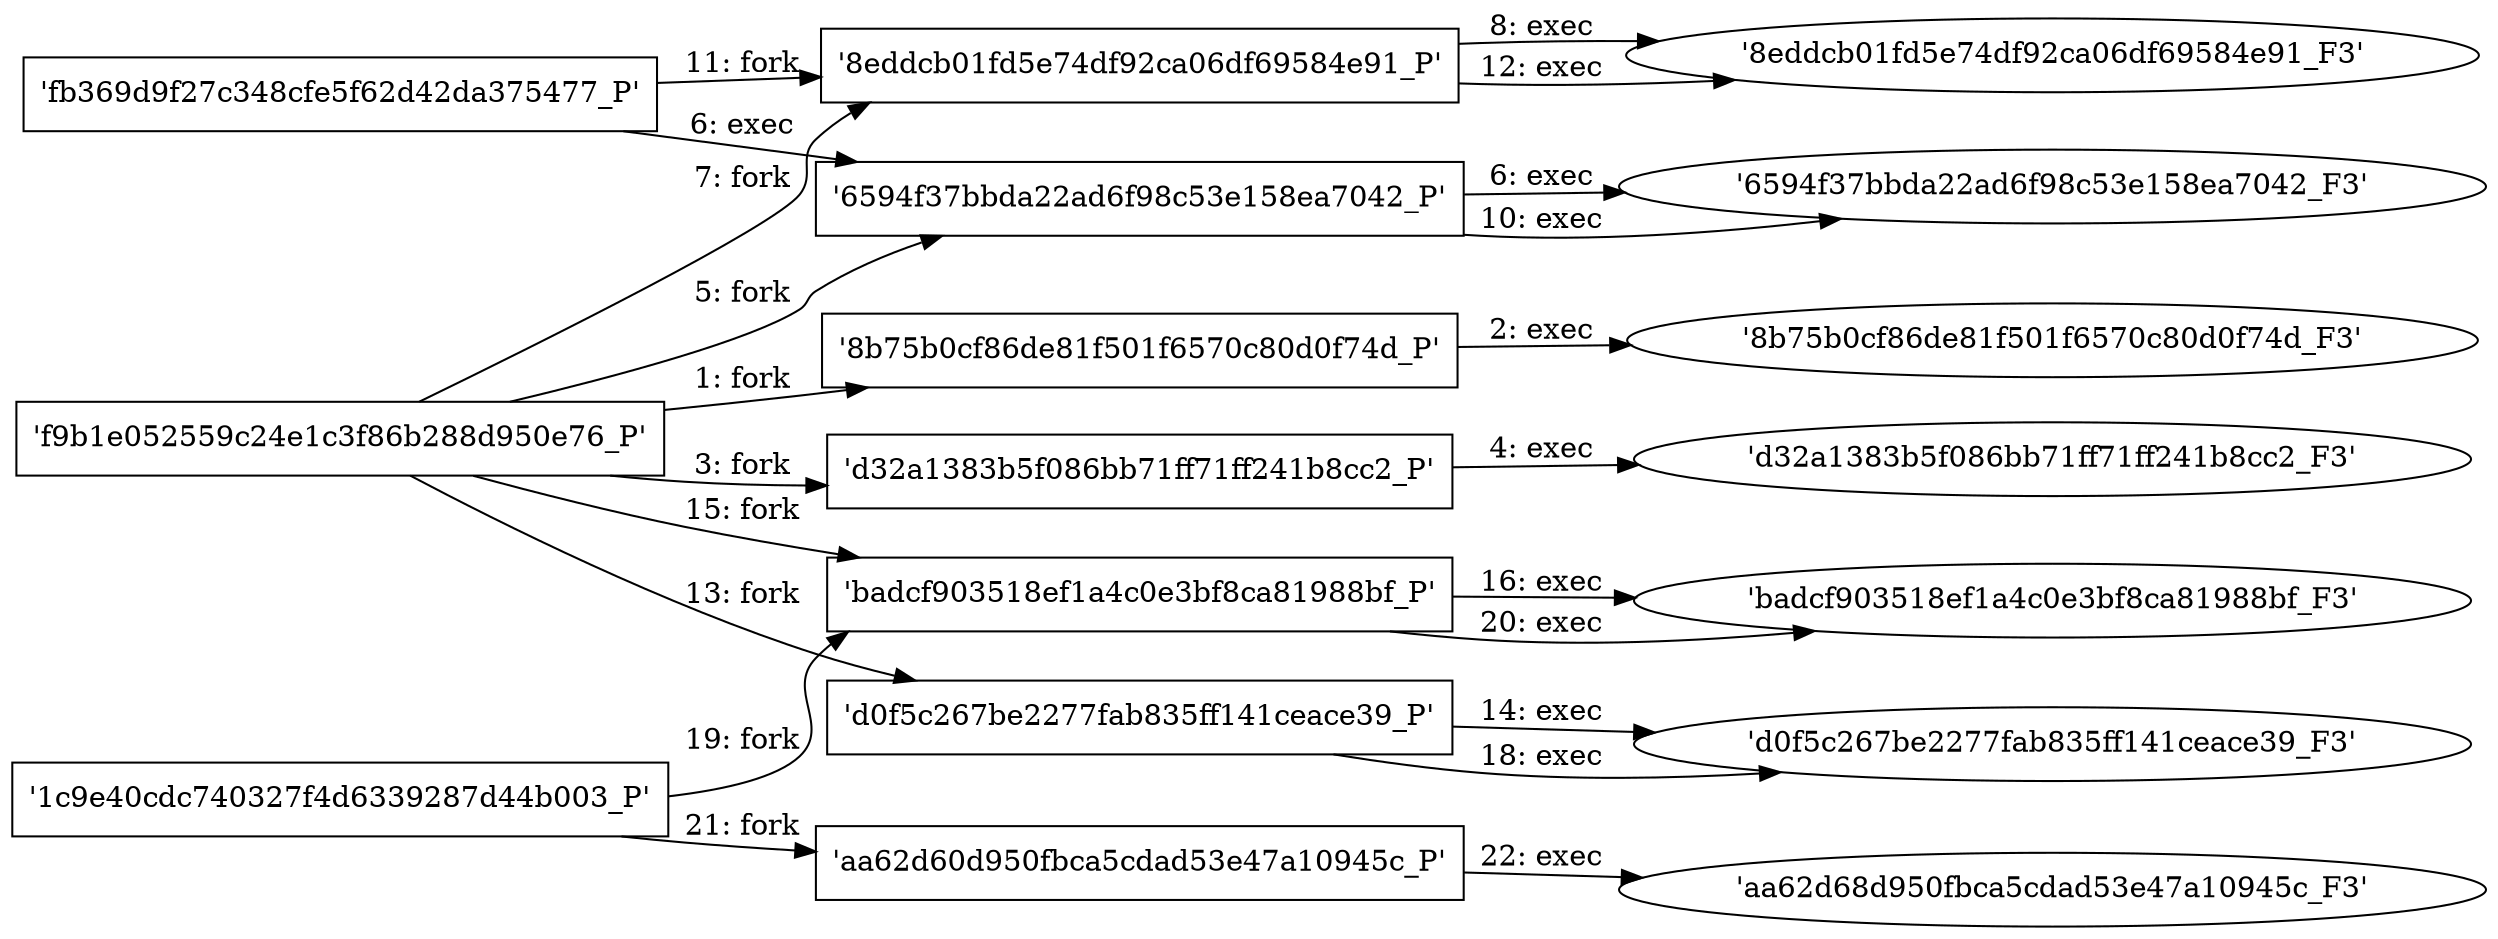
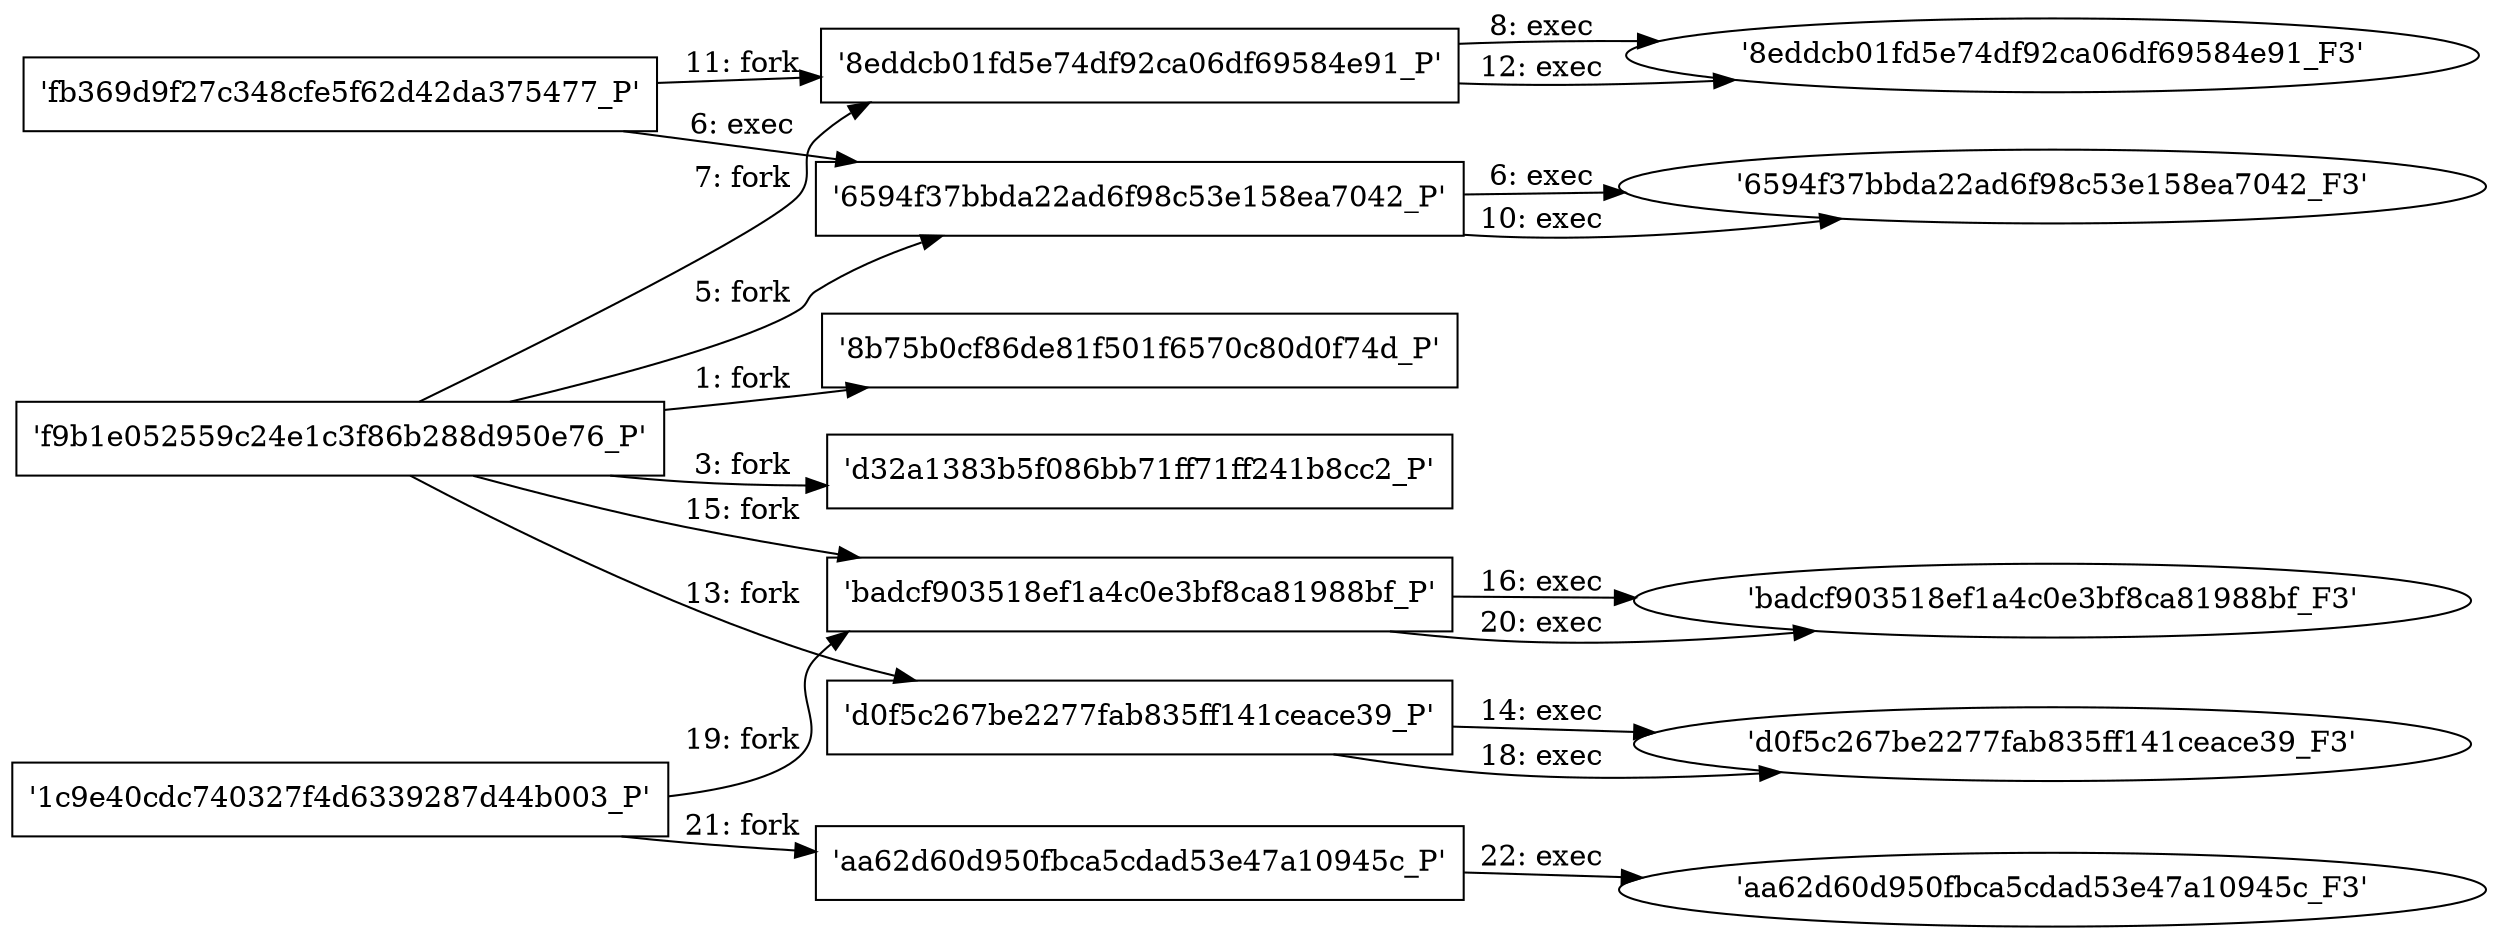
node "'8b75b0cf86de81f501f6570c80d0f74d_F3'": removed
node "'d32a1383b5f086bb71ff71ff241b8cc2_F3'": removed
node "'aa62d68d950fbca5cdad53e47a10945c_F3'": label "'aa62d68d950fbca5cdad53e47a10945c_F3'" -> "'aa62d60d950fbca5cdad53e47a10945c_F3'"
